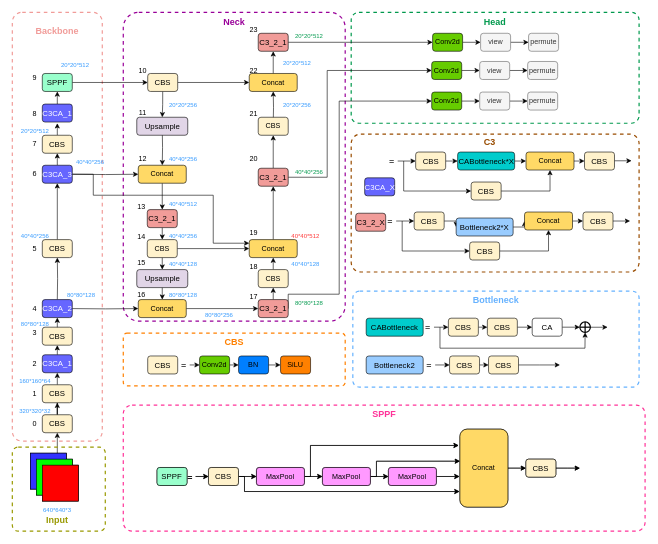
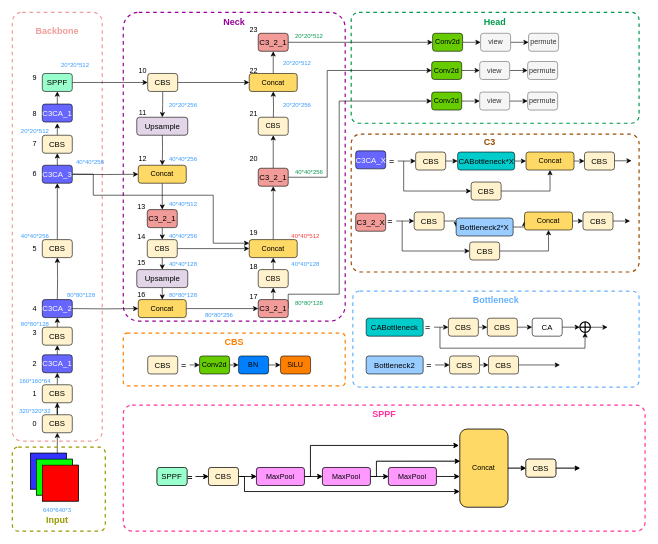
node "C3CA_X": moved (380, 187) -> (371, 160)
